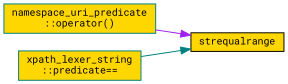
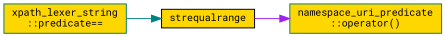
edge "namespace_uri_predicate ::operator()" -> "strequalrange": reversed
